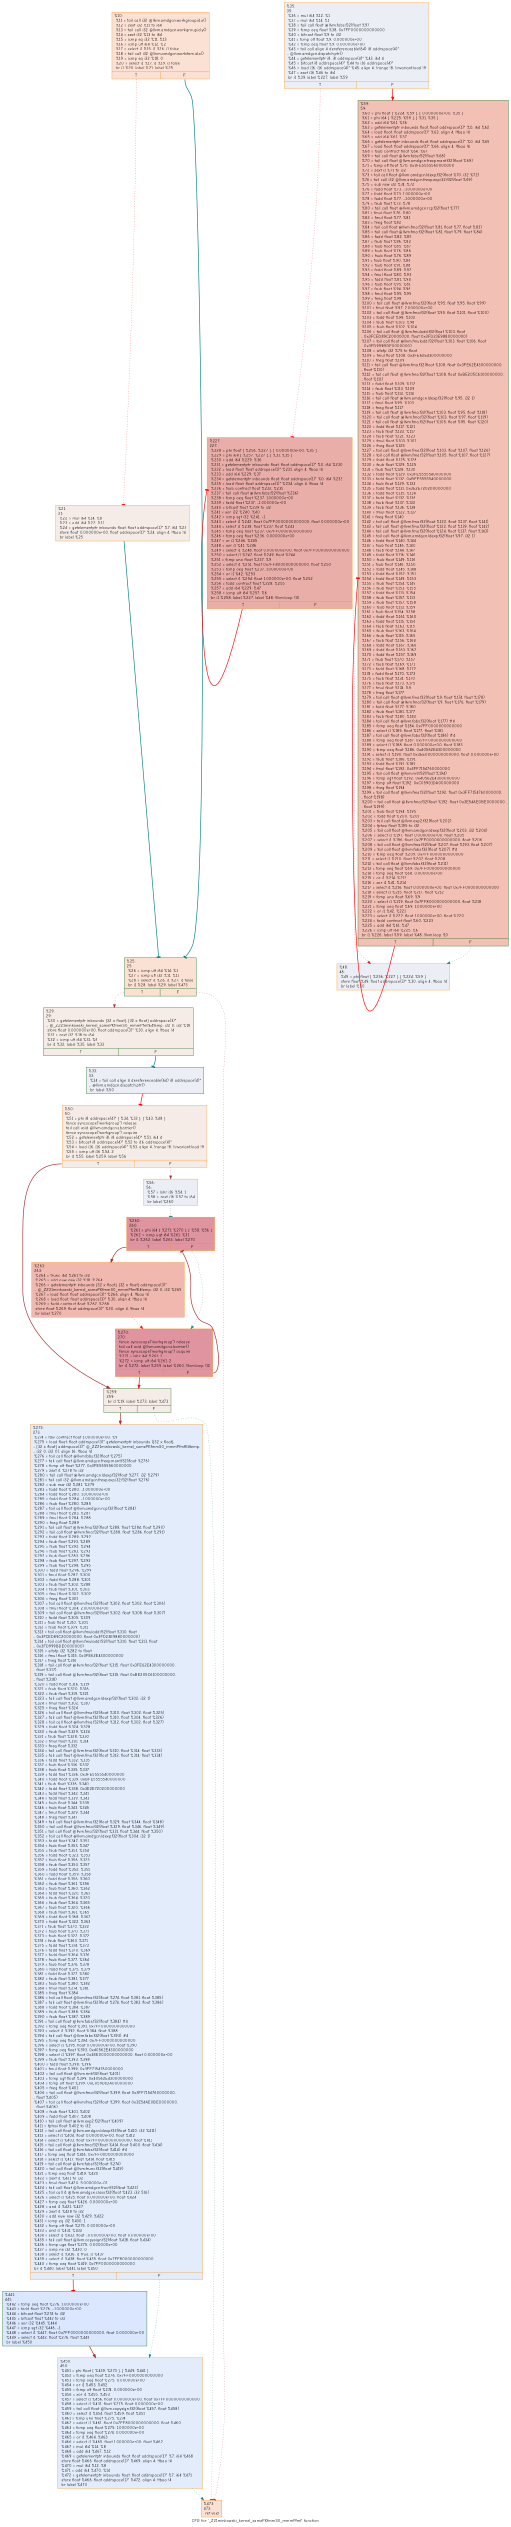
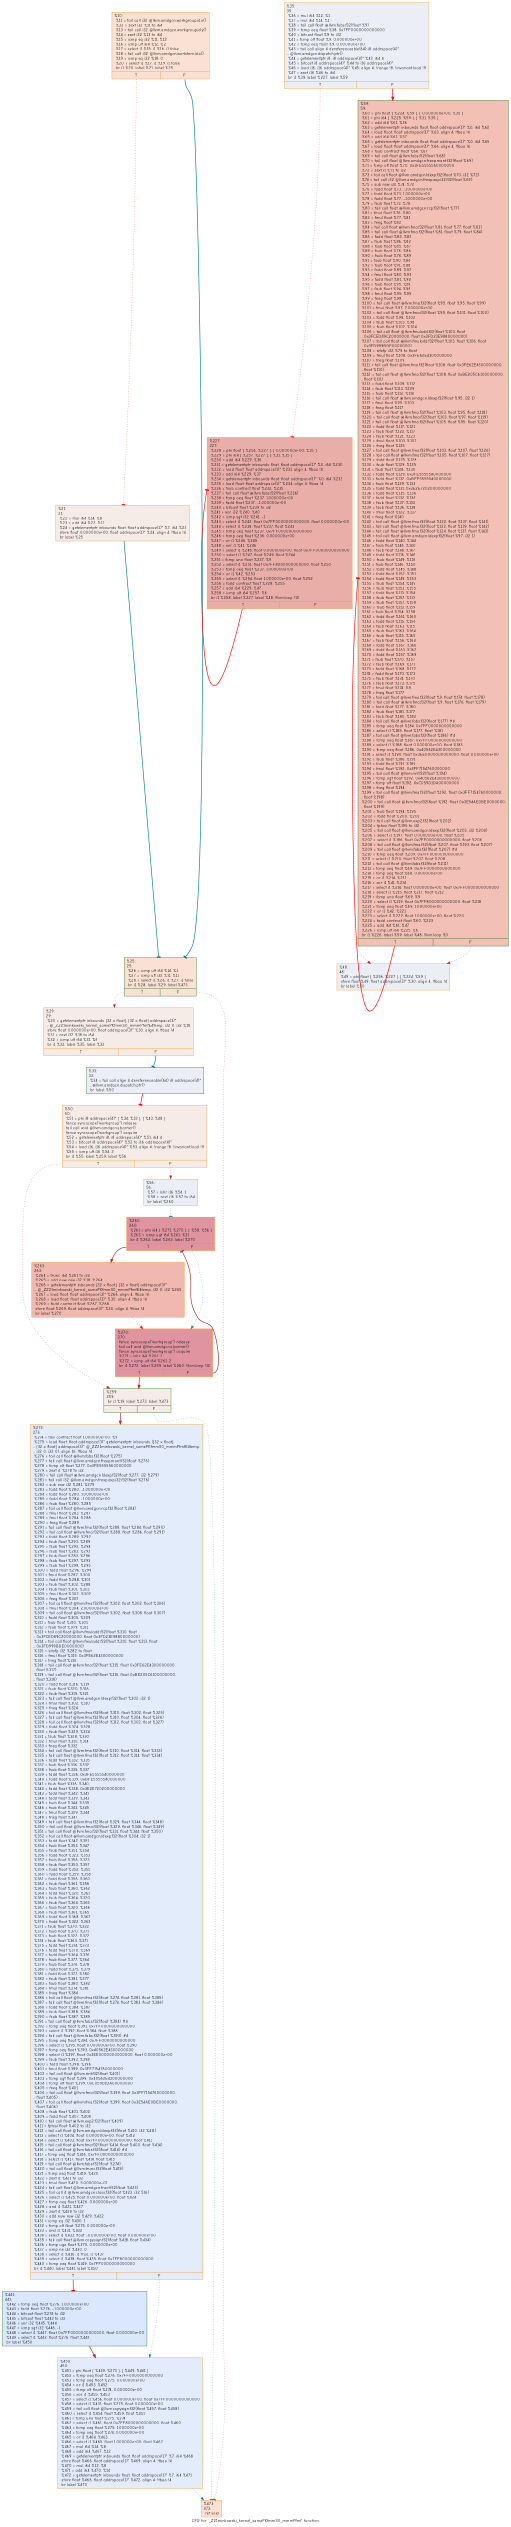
node "%10:": text "%12 = zext i32 %11 to i64" -> "%32 = zext i32 %11 to i64"
edge "%59:" -> "%48:": color teal -> red
node "%29:": color darkgreen -> darkorange
edge "%50:" -> "%259:": style bold -> dotted
